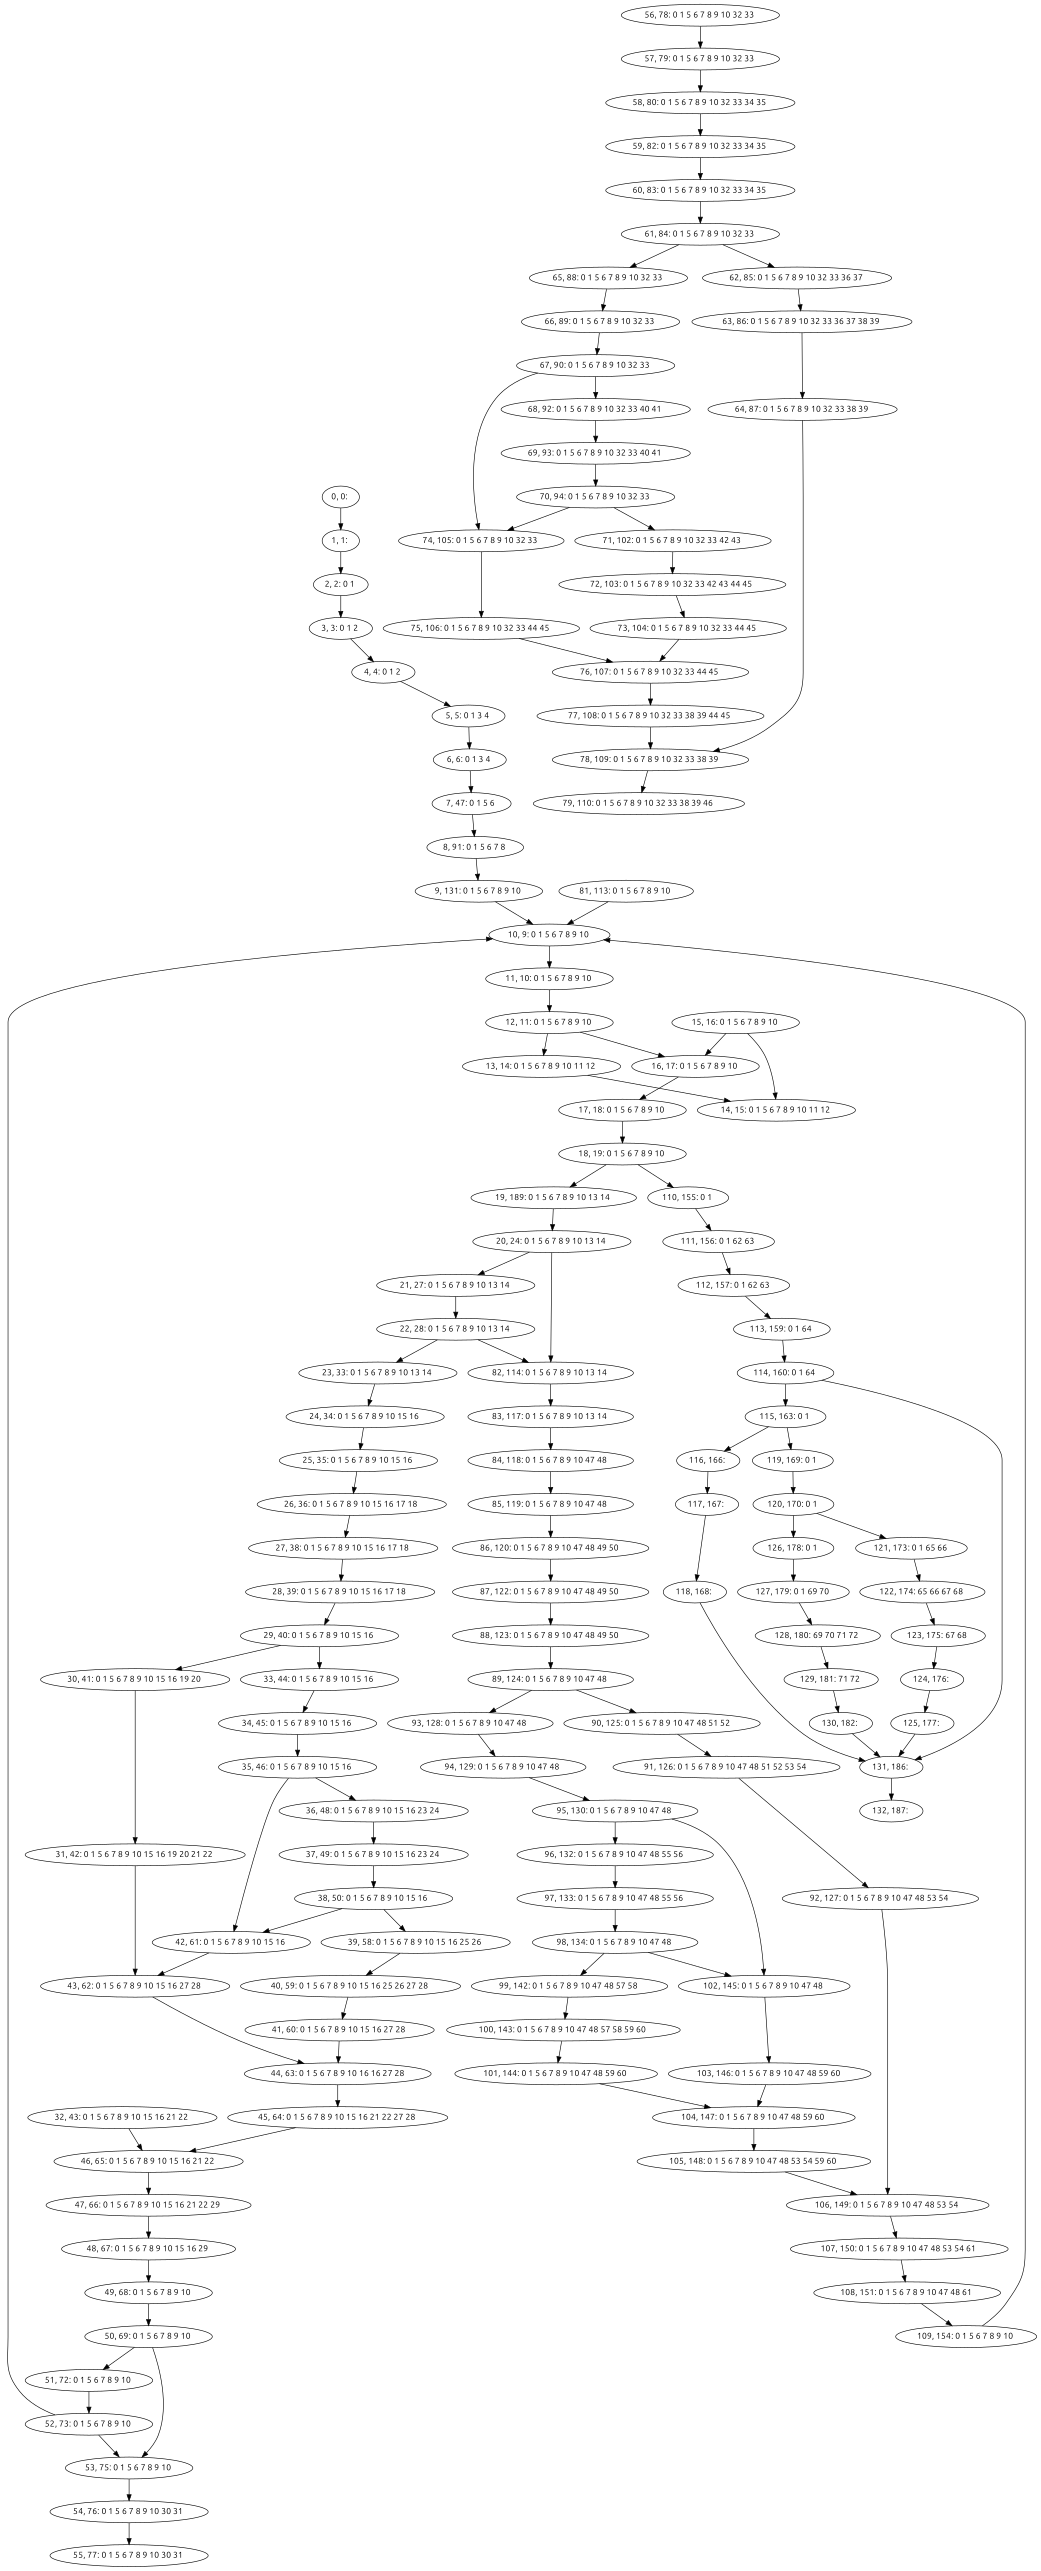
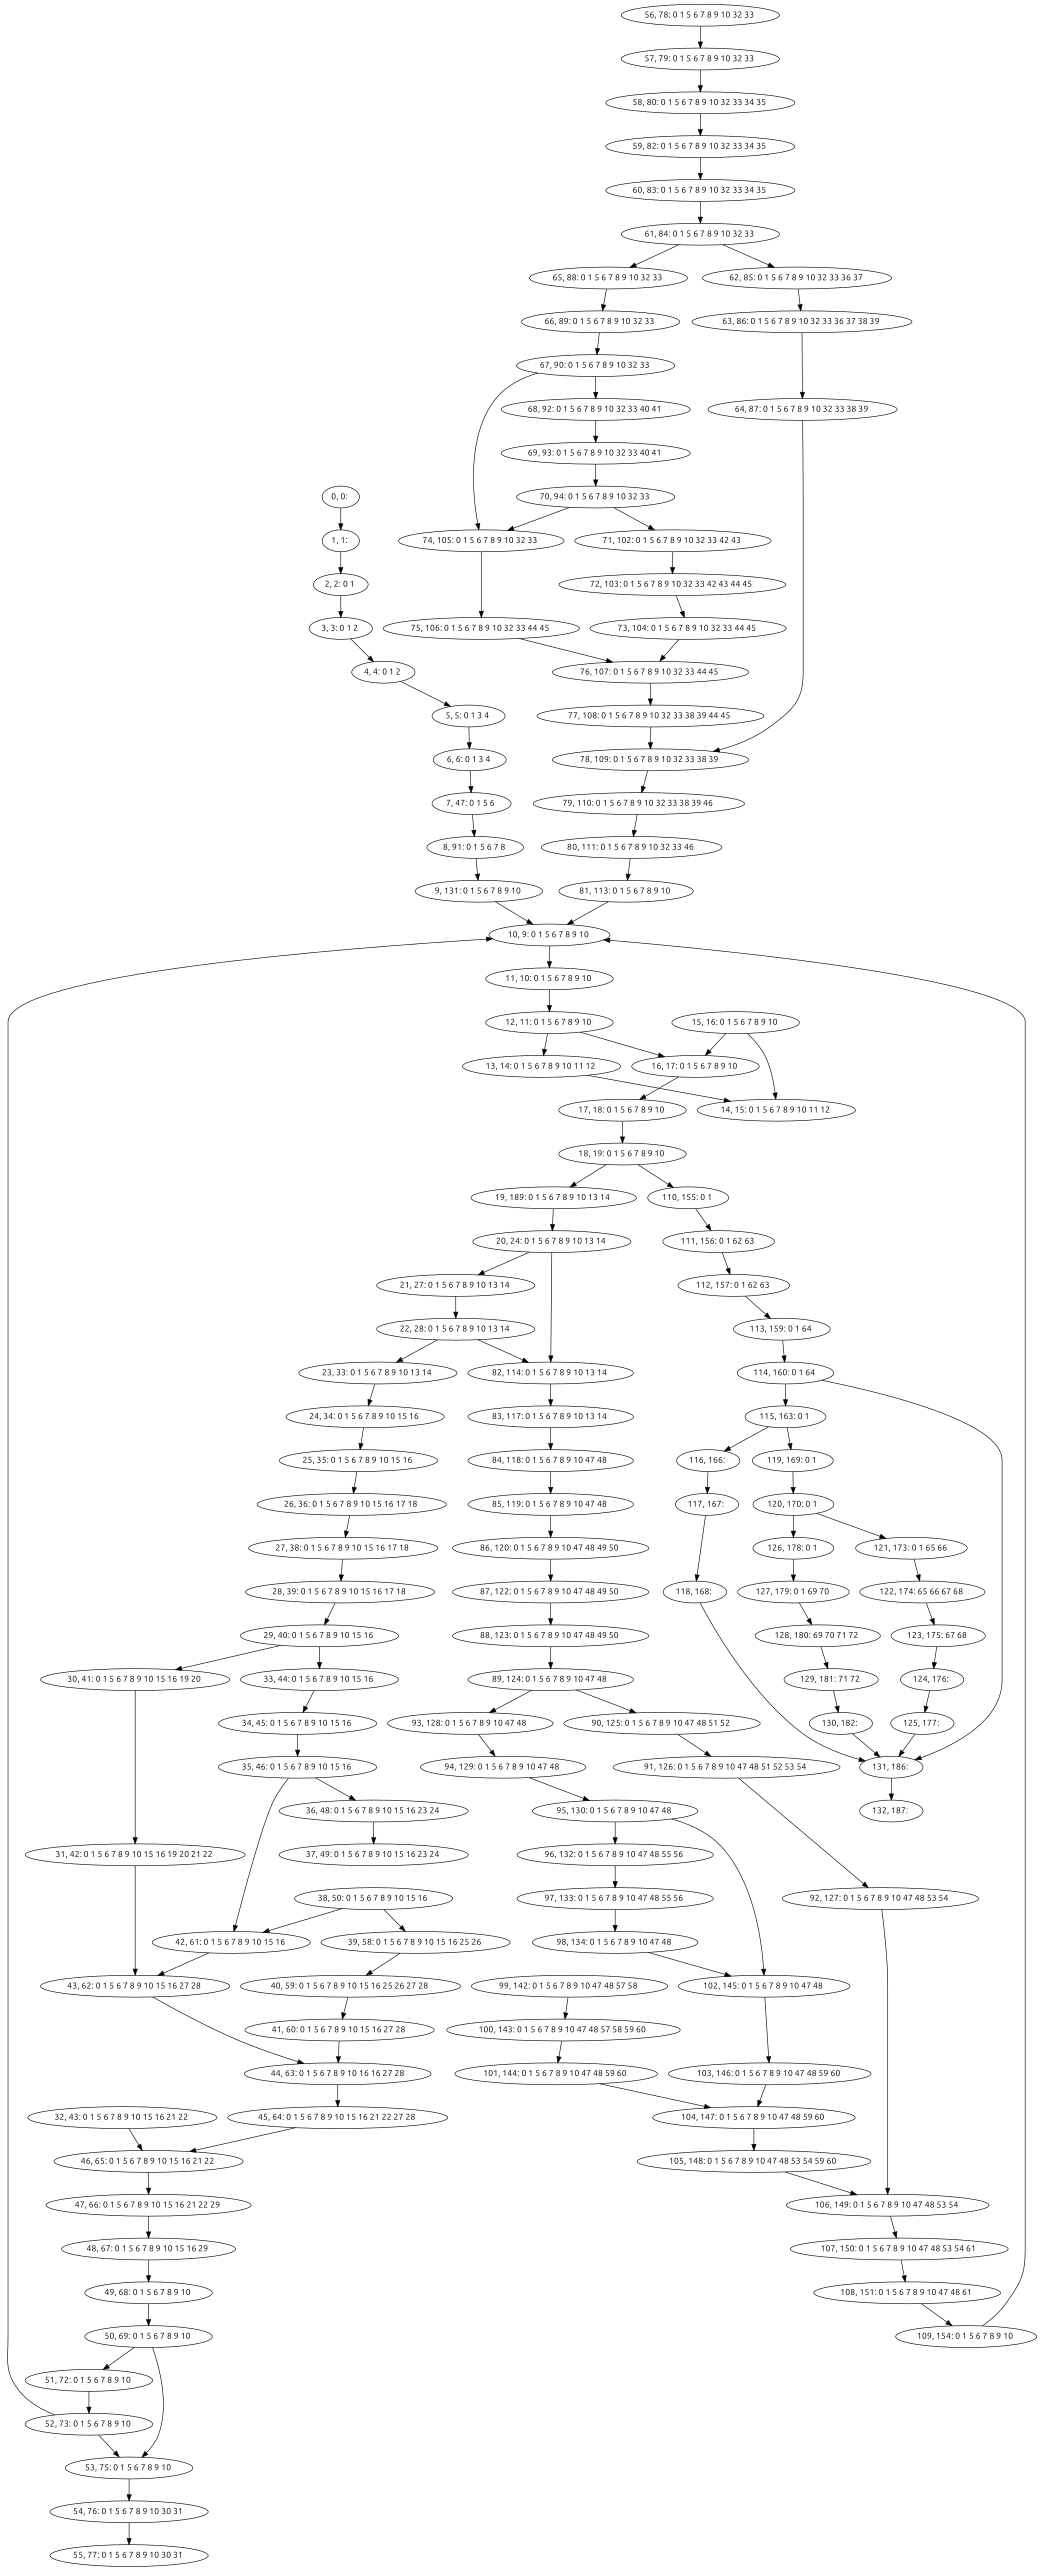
node "80, 111: 0 1 5 6 7 8 9 10 32 33 46": added
edge "37, 49: 0 1 5 6 7 8 9 10 15 16 23 24" -> "38, 50: 0 1 5 6 7 8 9 10 15 16": removed
edge "98, 134: 0 1 5 6 7 8 9 10 47 48" -> "99, 142: 0 1 5 6 7 8 9 10 47 48 57 58": removed
